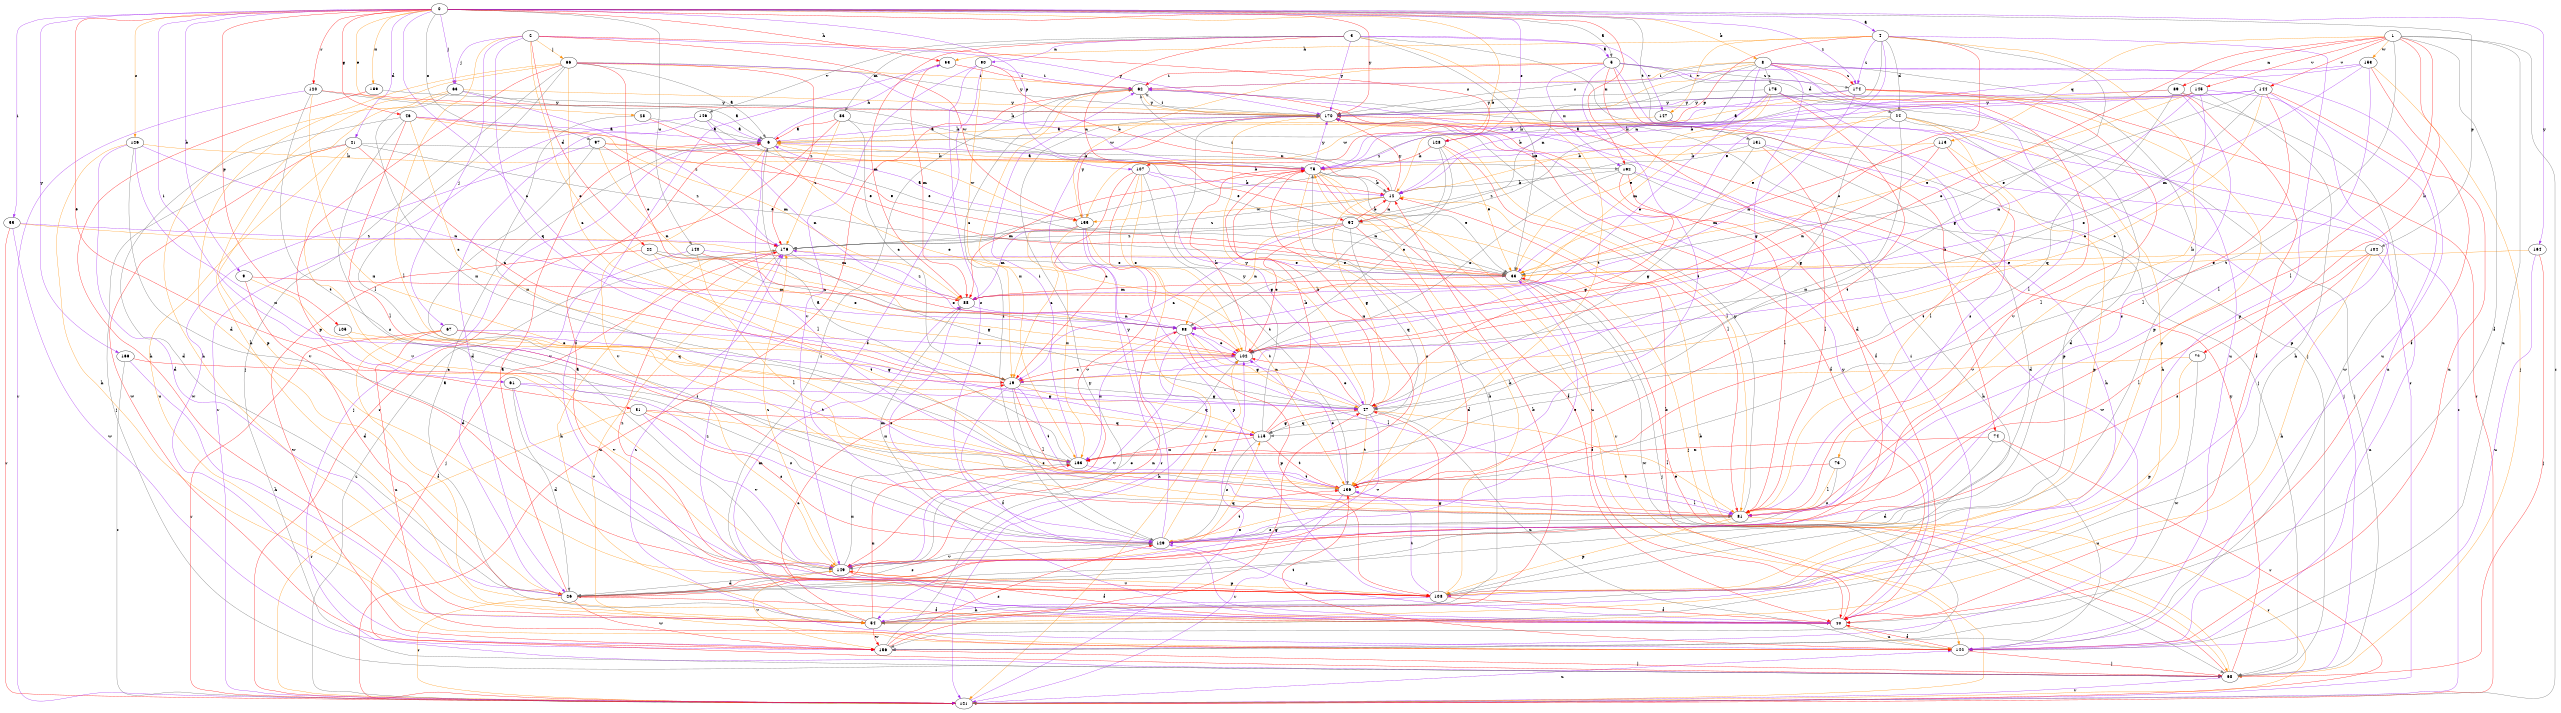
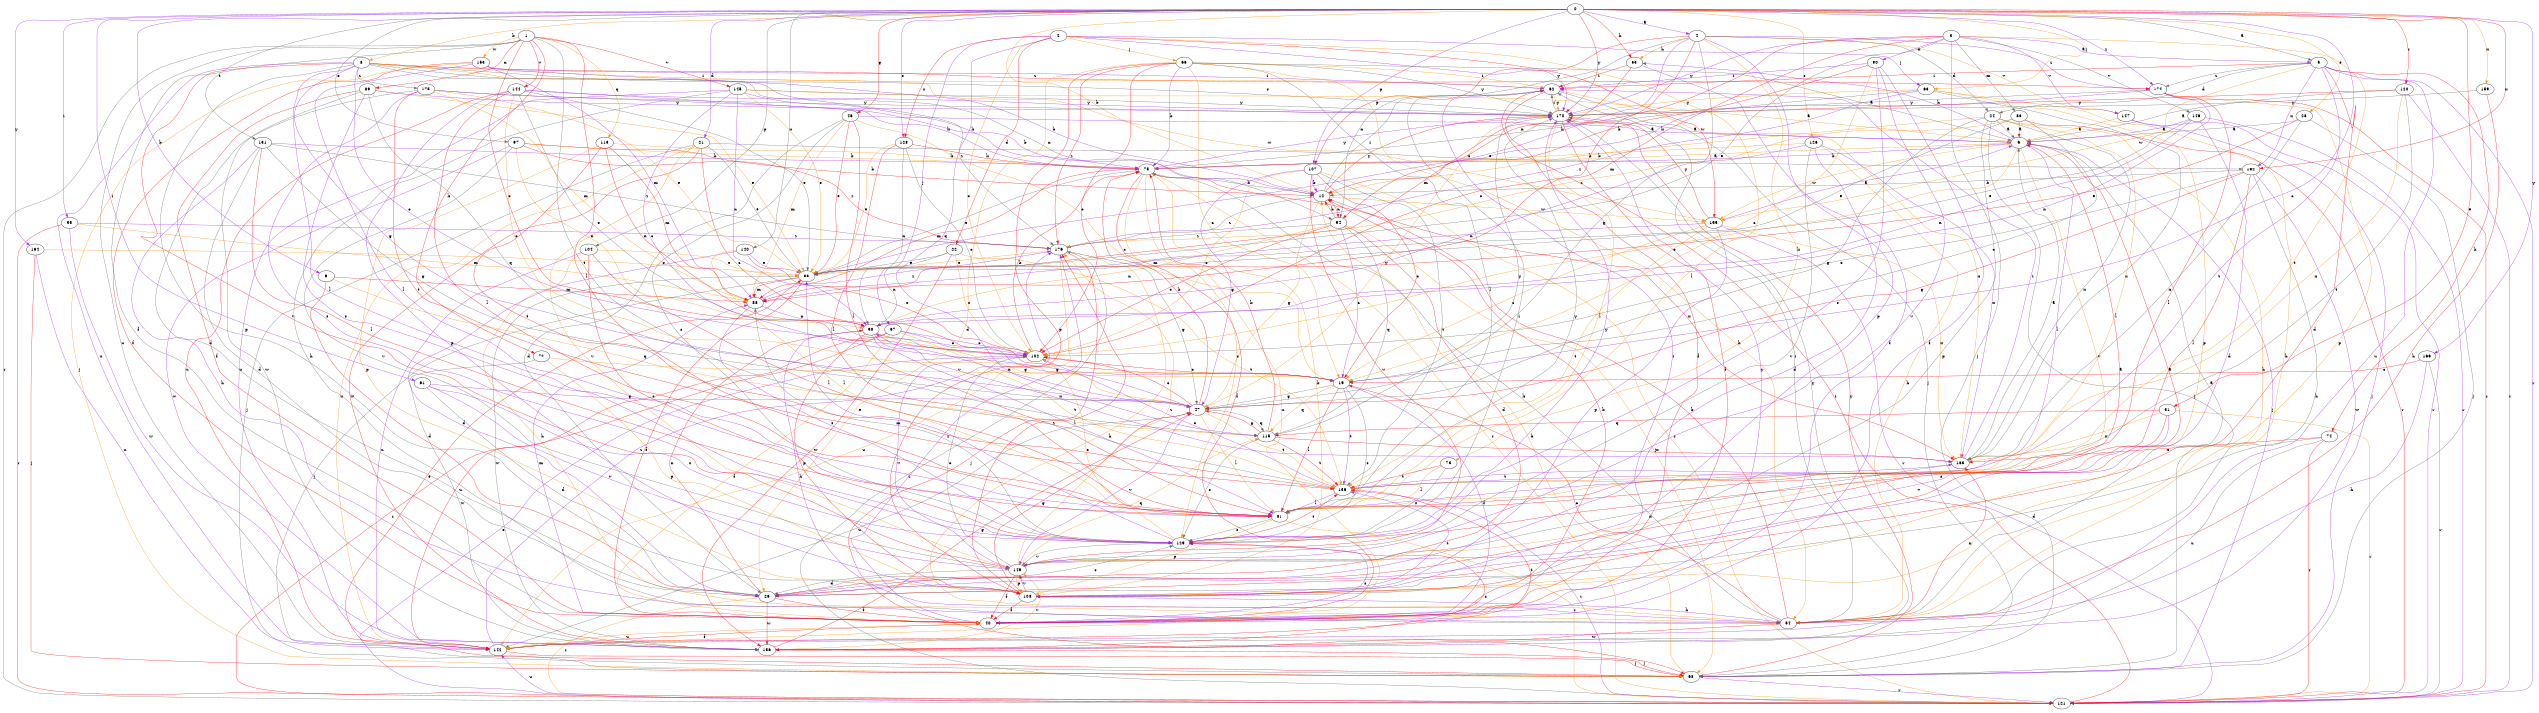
edge "0" -> "63": color purple -> darkorange
node "105": removed
edge "66" -> "68": now "28" -> "68"
